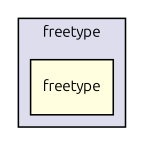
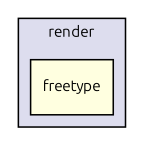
cluster "freetype": label "freetype" -> "render"
